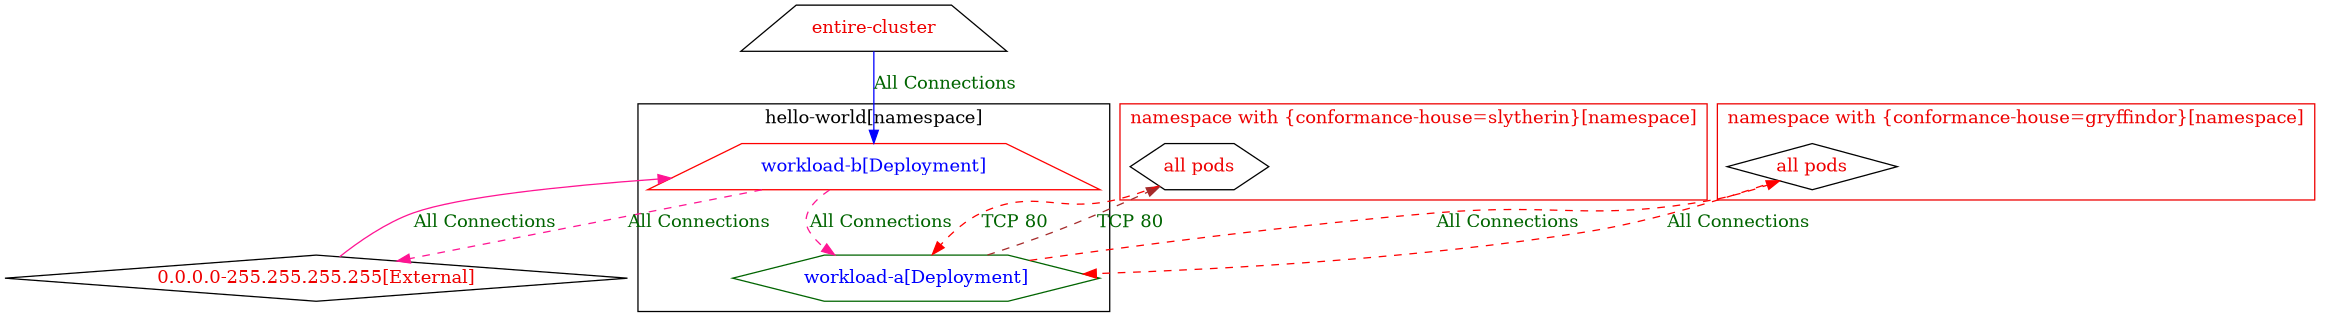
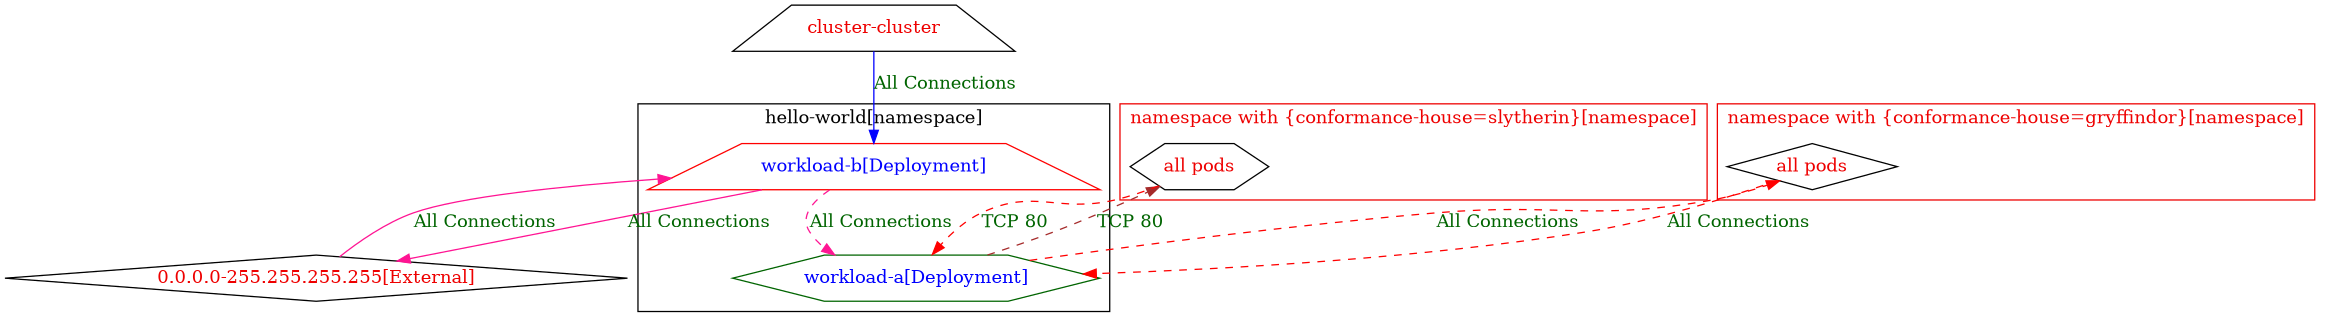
node "entire-cluster": label "entire-cluster" -> "cluster-cluster"
edge "workload-b[Deployment]" -> "0.0.0.0-255.255.255.255[External]": style dashed -> solid
